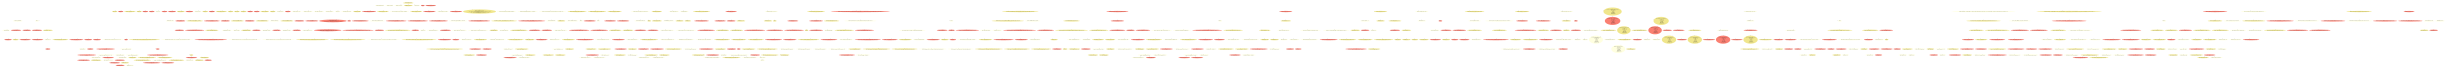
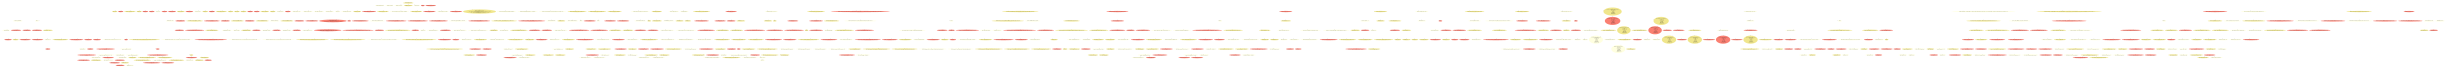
node "(LITERAL,0xFFF7FFFF,v18->flags & 0xFFF7FFFF)": fillcolor lightyellow -> salmon
